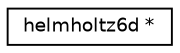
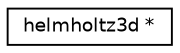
node "helmholtz6d *": label "helmholtz6d *" -> "helmholtz3d *"
